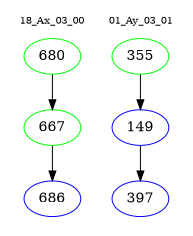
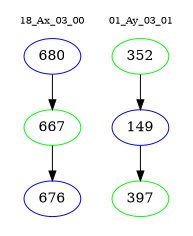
node "680": color green -> blue
node "355": label "355" -> "352"
node "686": label "686" -> "676"
node "397": color blue -> green
